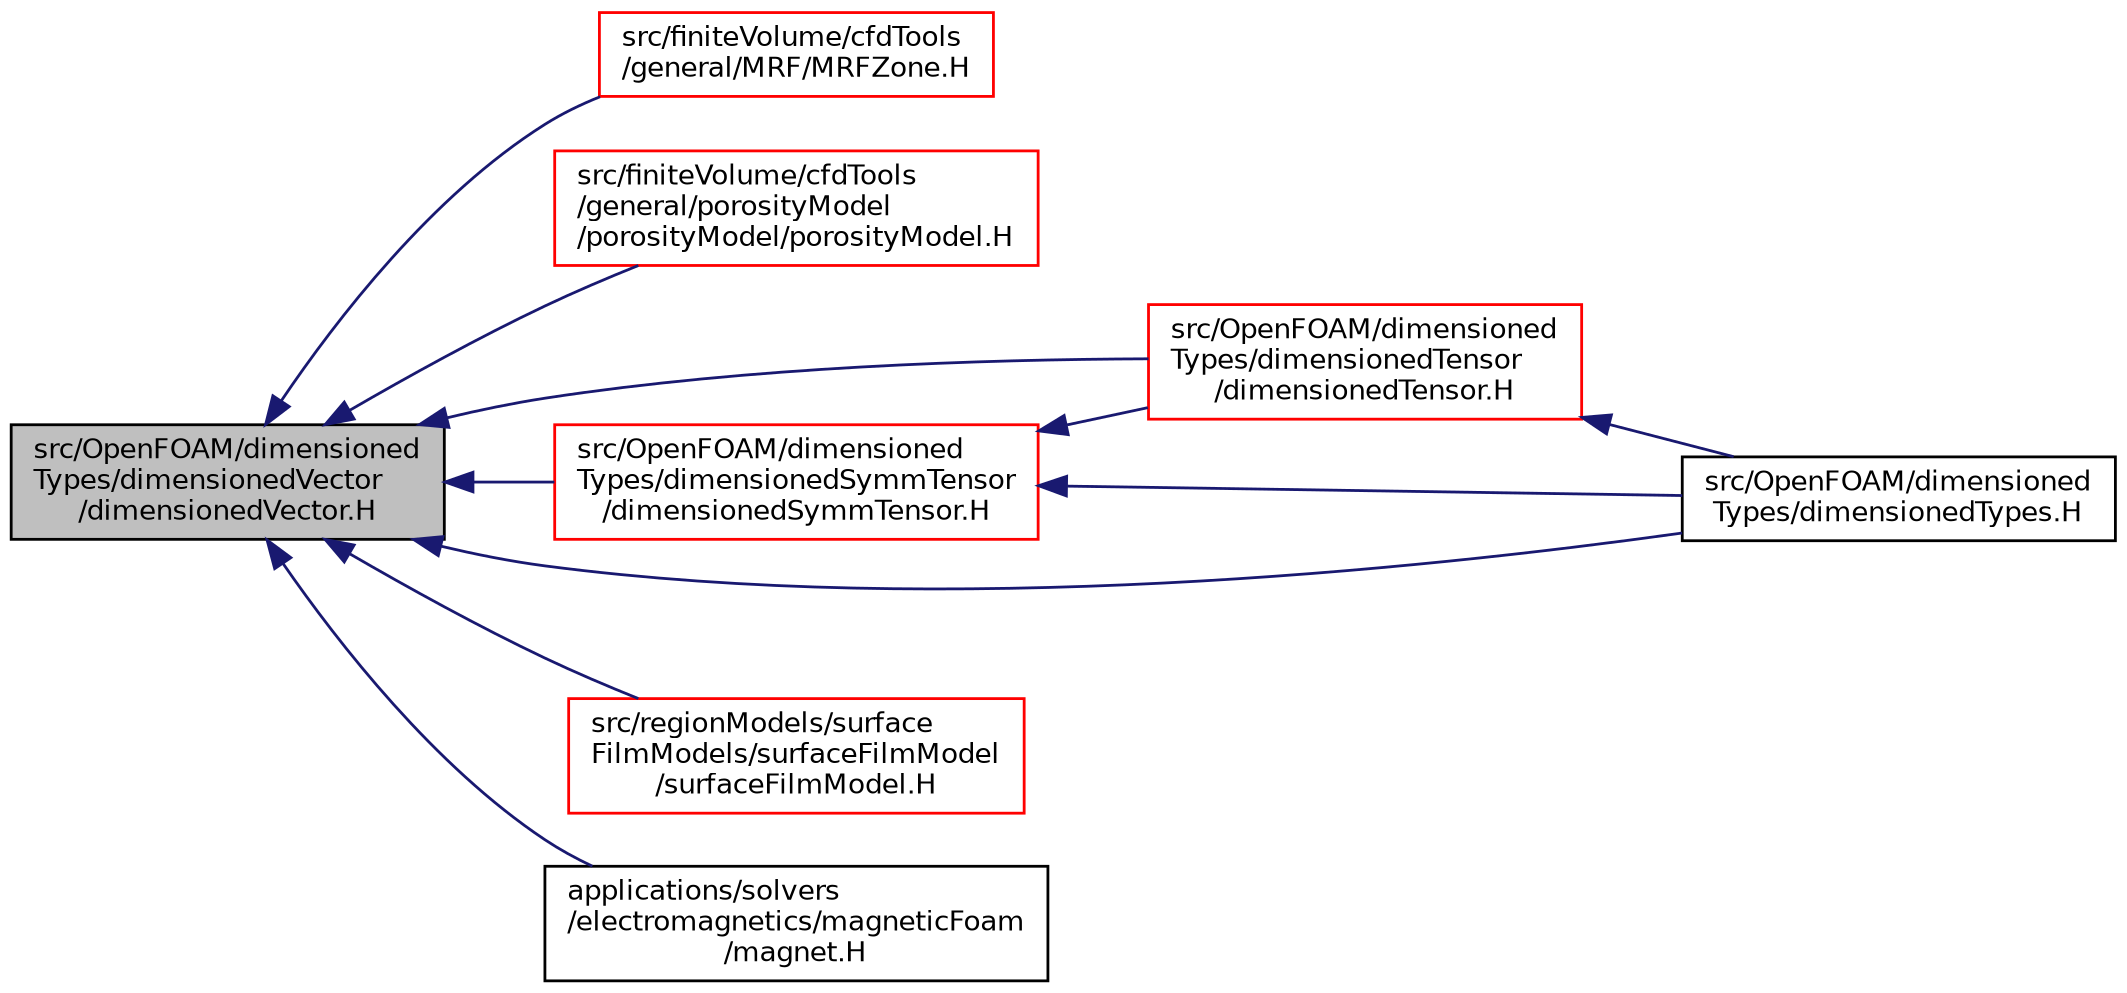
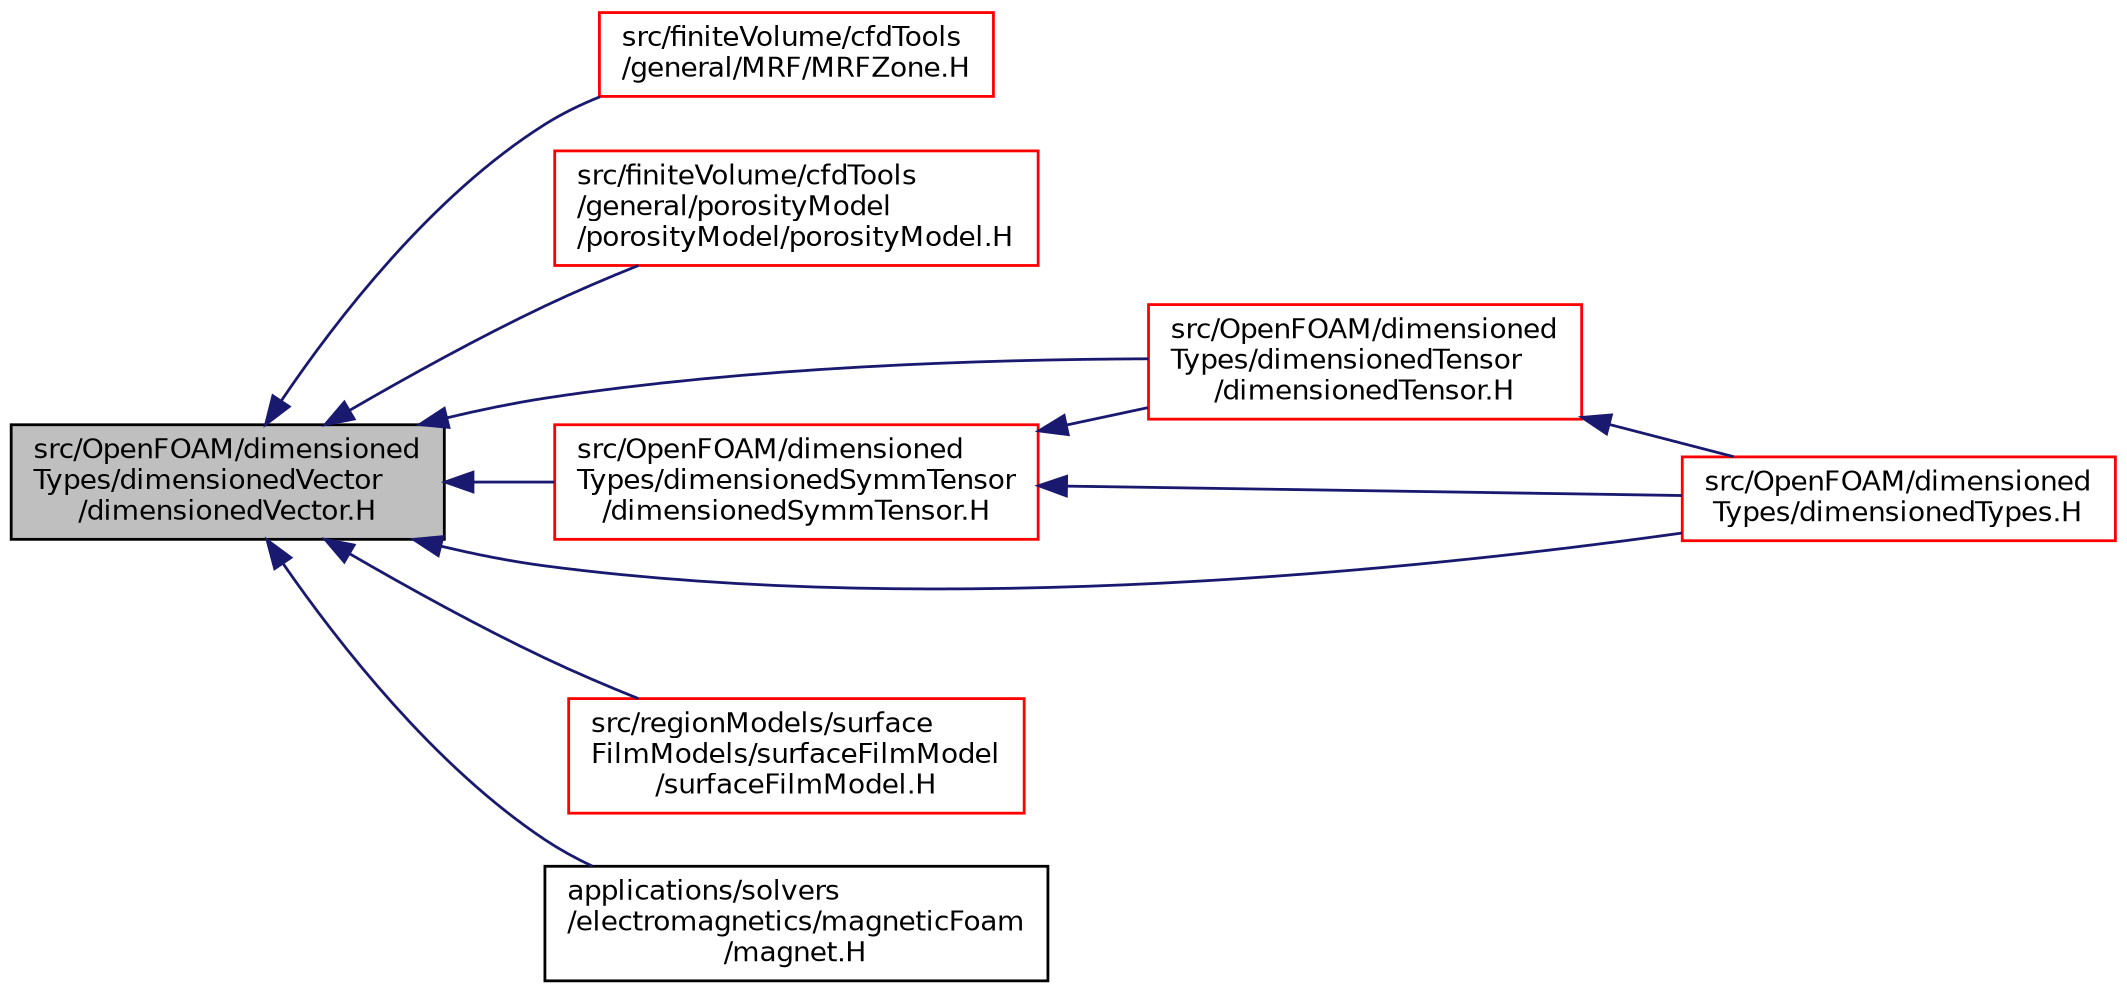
node "src/OpenFOAM/dimensioned Types/dimensionedTypes.H": color black -> red
